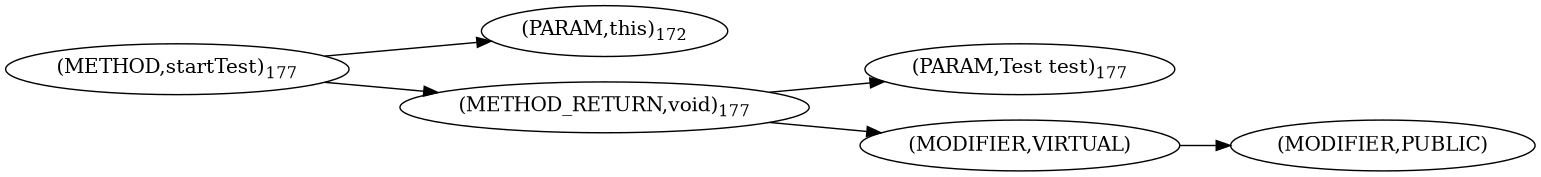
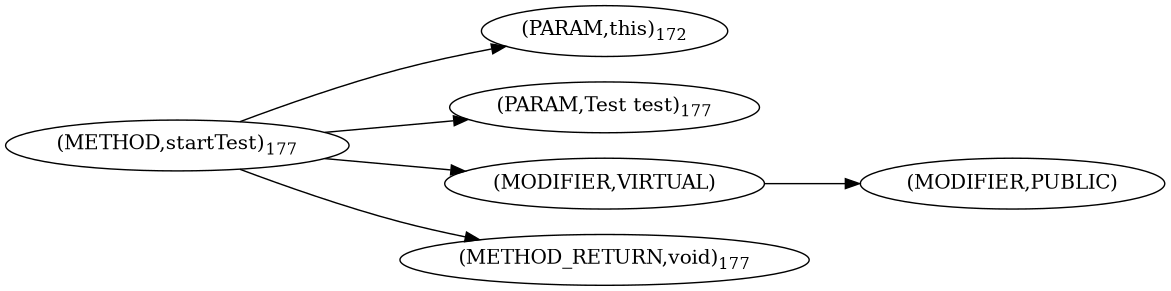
edge "(METHOD_RETURN,void)" -> "(PARAM,Test test)": now "(METHOD,startTest)" -> "(PARAM,Test test)"
edge "(METHOD_RETURN,void)" -> "(MODIFIER,VIRTUAL)": now "(METHOD,startTest)" -> "(MODIFIER,VIRTUAL)"
